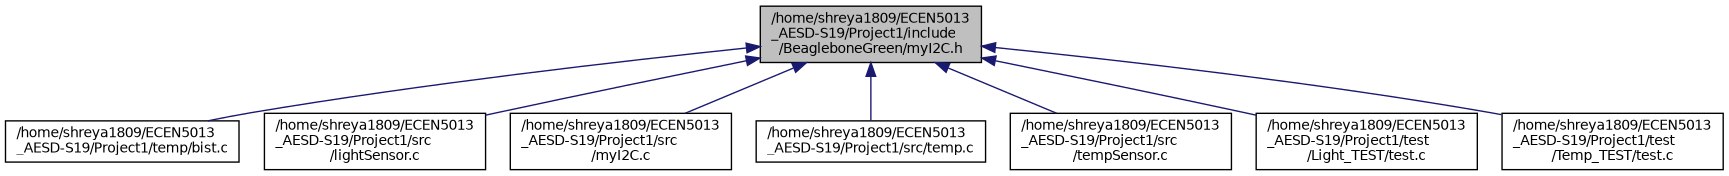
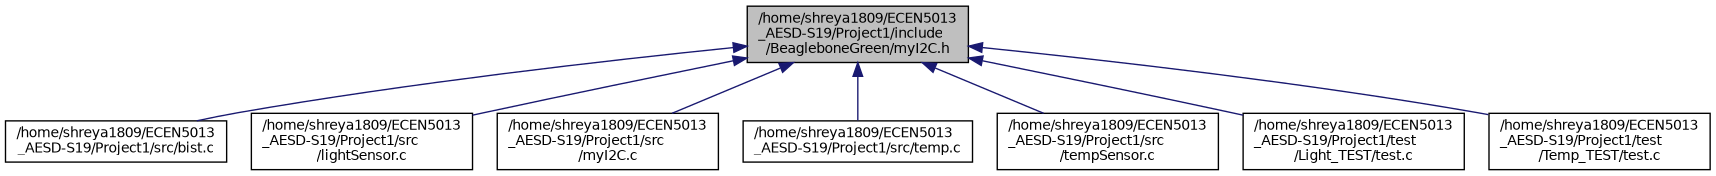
node "/home/shreya1809/ECEN5013 _AESD-S19/Project1/temp/bist.c": label "/home/shreya1809/ECEN5013 _AESD-S19/Project1/temp/bist.c" -> "/home/shreya1809/ECEN5013 _AESD-S19/Project1/src/bist.c"
